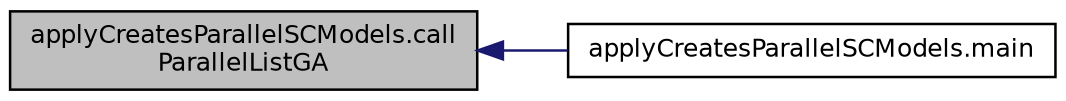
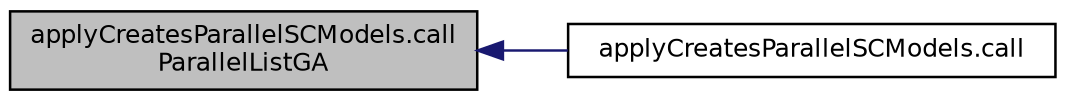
node "applyCreatesParallelSCModels.main": label "applyCreatesParallelSCModels.main" -> "applyCreatesParallelSCModels.call"
